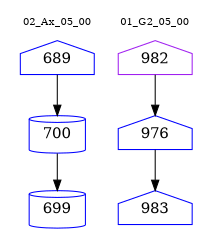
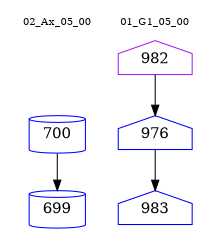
cluster "01_G2_05_00": label "01_G2_05_00" -> "01_G1_05_00"
node "689": removed
